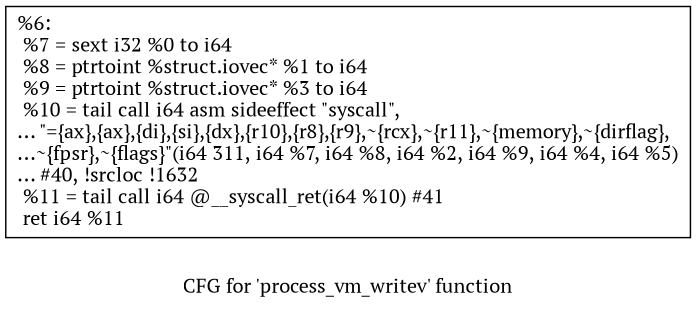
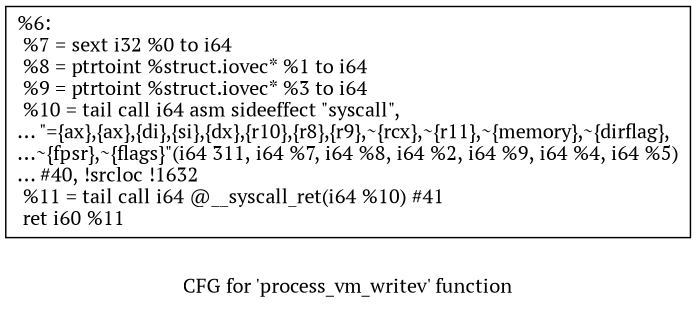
node "%6:": text "ret i64 %11" -> "ret i60 %11"
